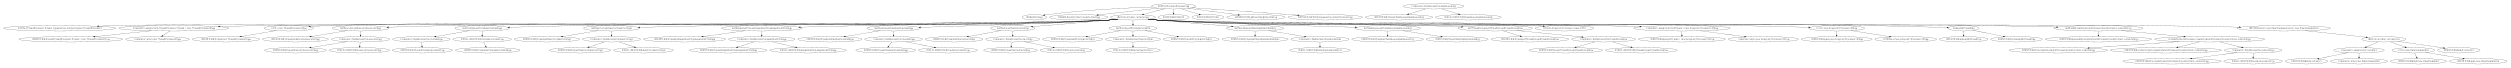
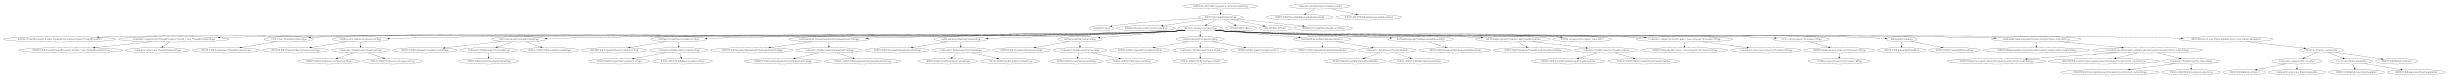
edge "(METHOD,createProcessor)" -> "(METHOD_RETURN,org.apache.camel.Processor)": reversed
edge "(setTaskQueue,setTaskQueue(taskQueue))" -> "(IDENTIFIER,this,setStackSize(stackSize))": now "(<operator>.fieldAccess,this.stackSize)" -> "(IDENTIFIER,this,setStackSize(stackSize))"
edge "(<init>,new ArrayList<Processor>(2))" -> "(LITERAL,2,new ArrayList<Processor>(2))": now "(IDENTIFIER,pipe,new ArrayList<Processor>(2))" -> "(LITERAL,2,new ArrayList<Processor>(2))"
edge "(FIELD_IDENTIFIER,coreSize,coreSize)" -> "(IDENTIFIER,thread,setCoreSize(coreSize))": now "(setCoreSize,setCoreSize(coreSize))" -> "(IDENTIFIER,thread,setCoreSize(coreSize))"
